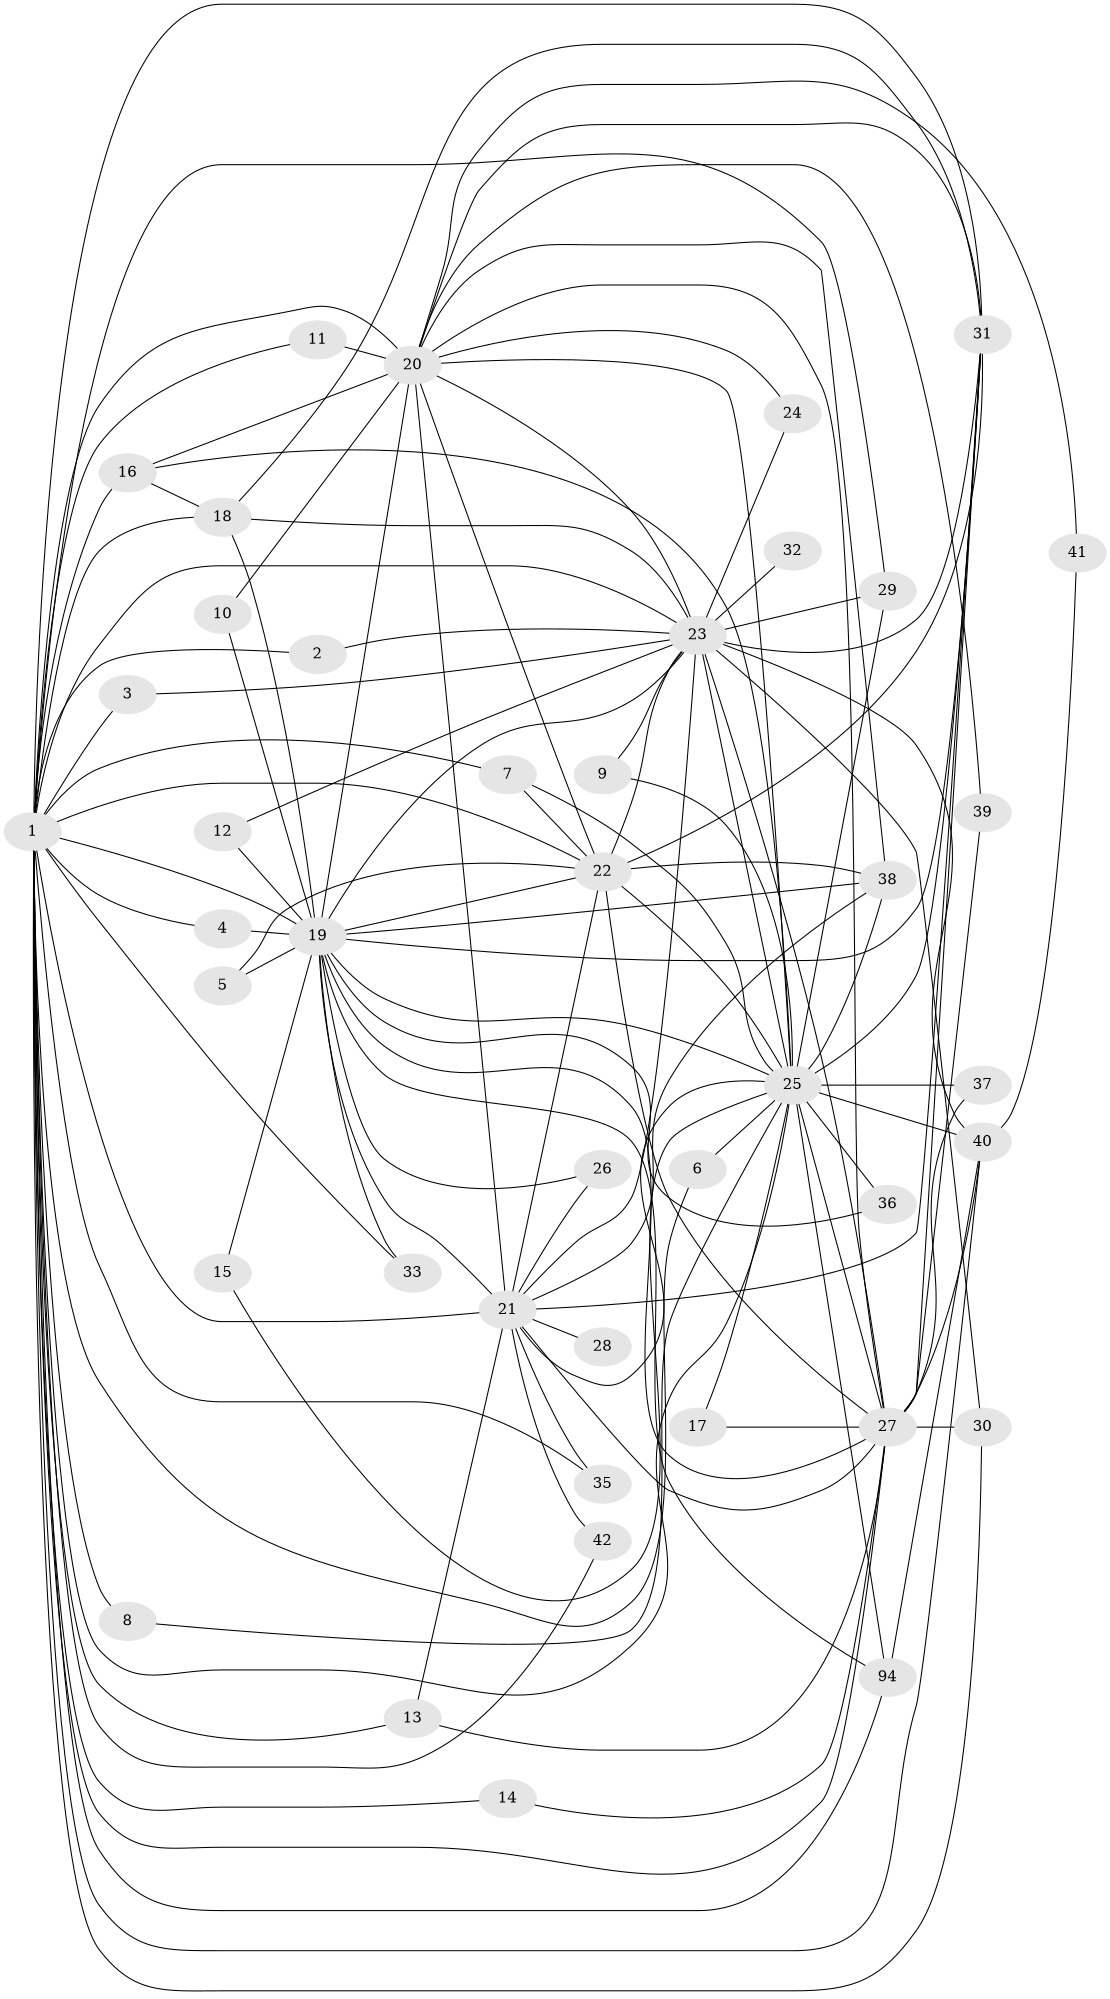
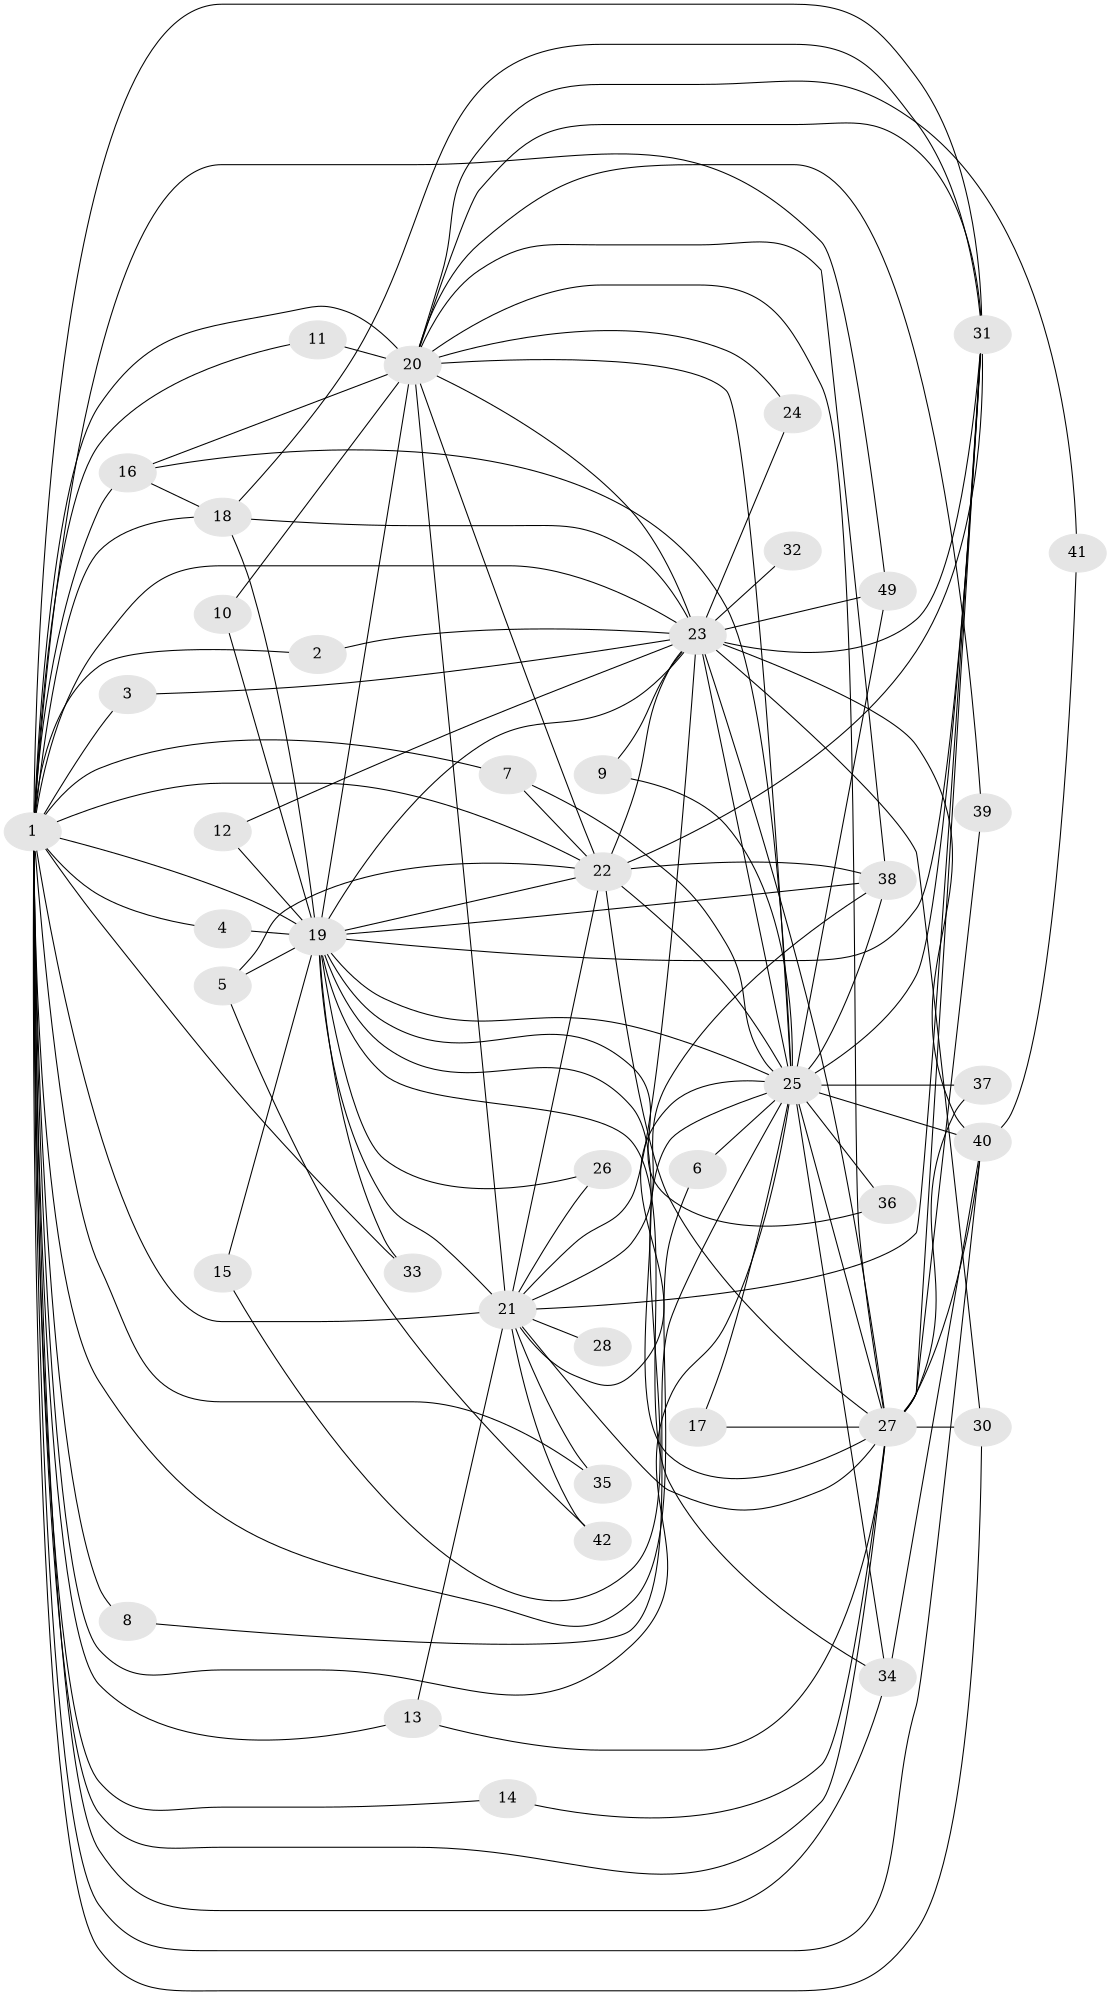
node "29": label "29" -> "49"
edge "1" -- "42": now "5" -- "42"
node "94": label "94" -> "34"
